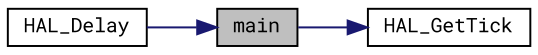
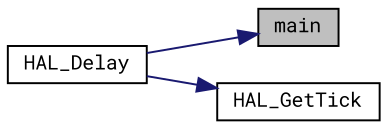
edge "main" -> "HAL_GetTick": now "HAL_Delay" -> "HAL_GetTick"
